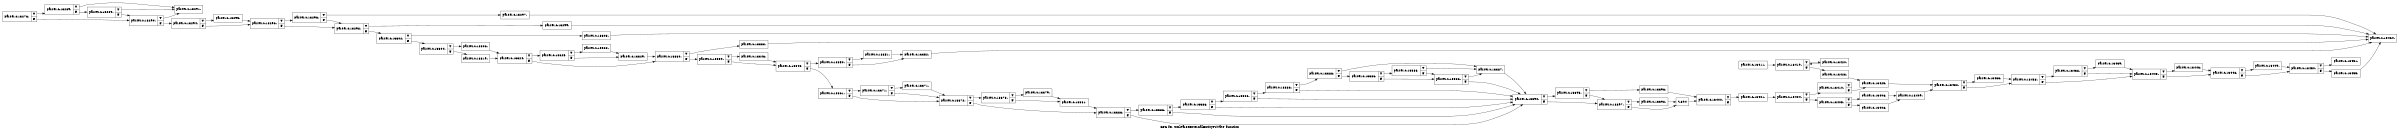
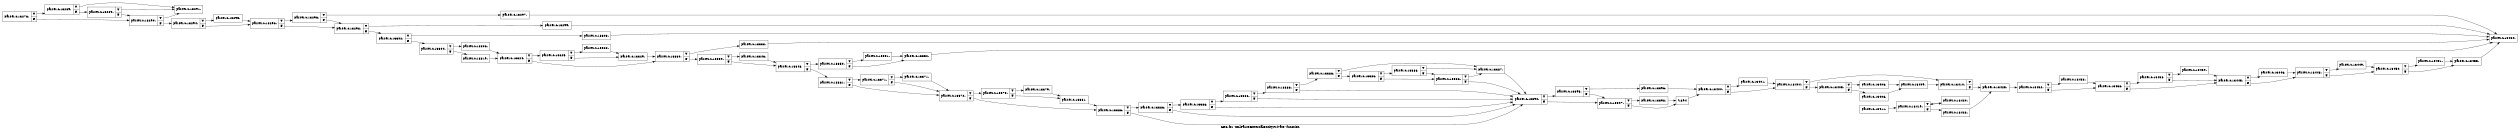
edge "parser.c:13451:" -> "parser.c:13455:": added
edge "parser.c:13400:" -> "parser.c:13404:": added
edge "parser.c:13409:" -> "parser.c:13432:": now "parser.c:13409:" -> "parser.c:13410:"
